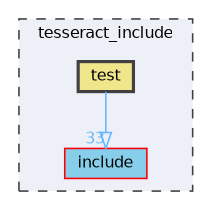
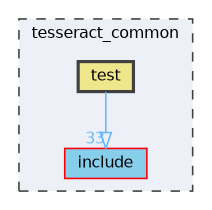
cluster "tesseract_include": label "tesseract_include" -> "tesseract_common"
